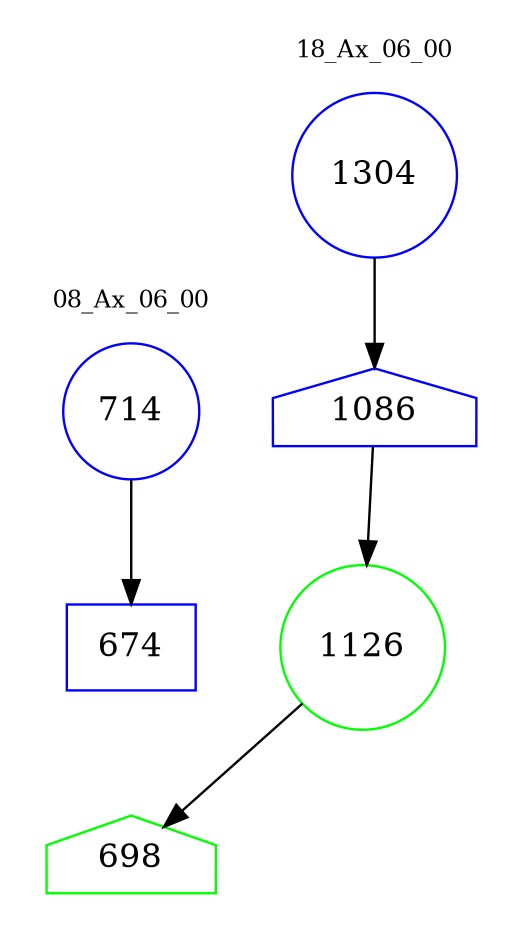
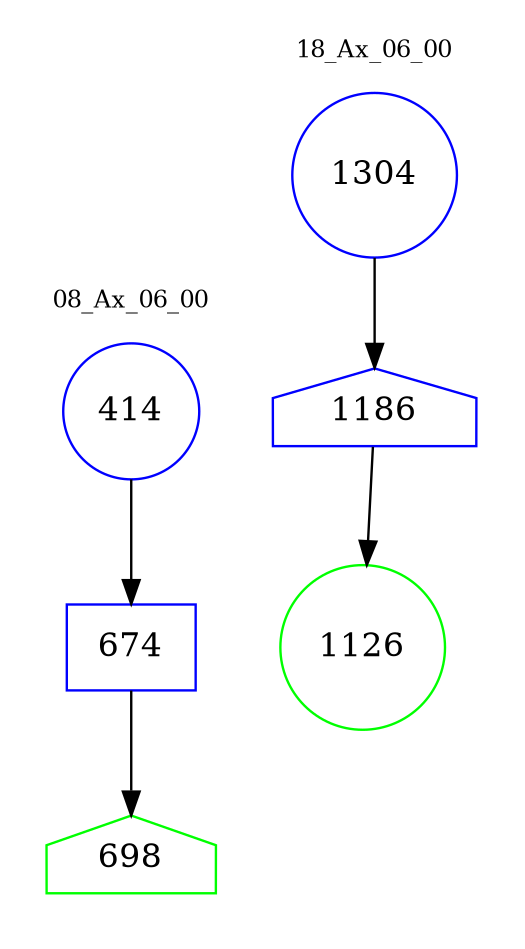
node "714": label "714" -> "414"
node "1086": label "1086" -> "1186"
edge "1126" -> "698": now "674" -> "698"
